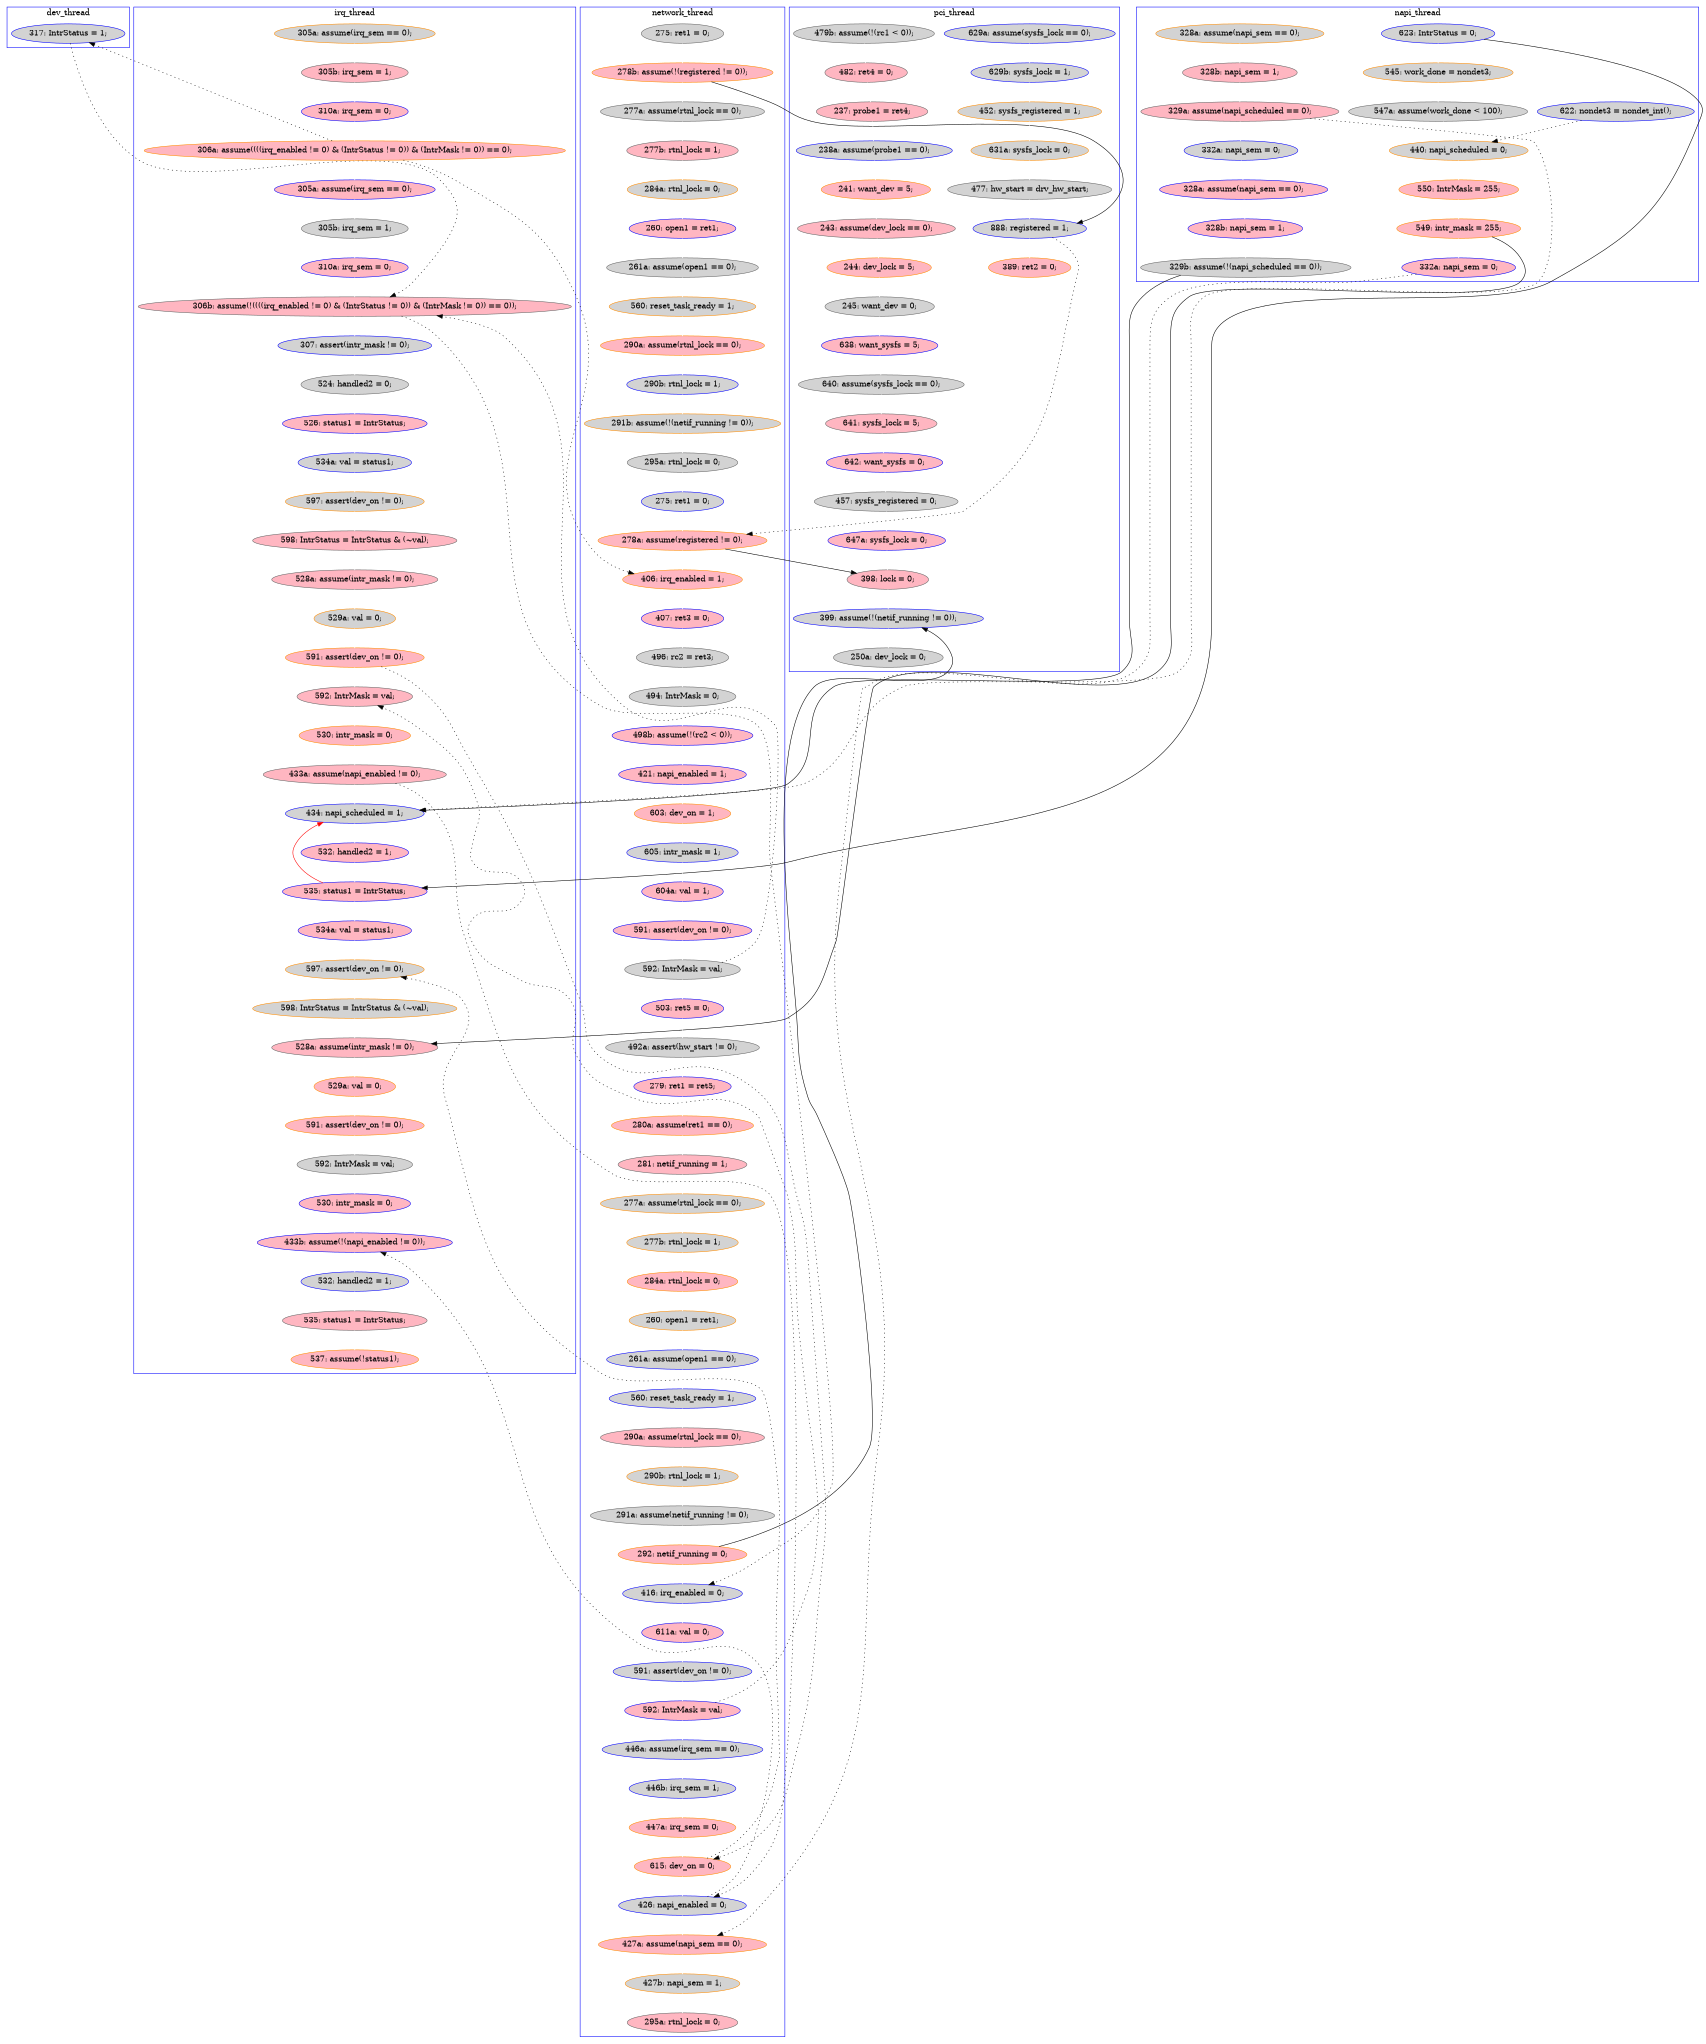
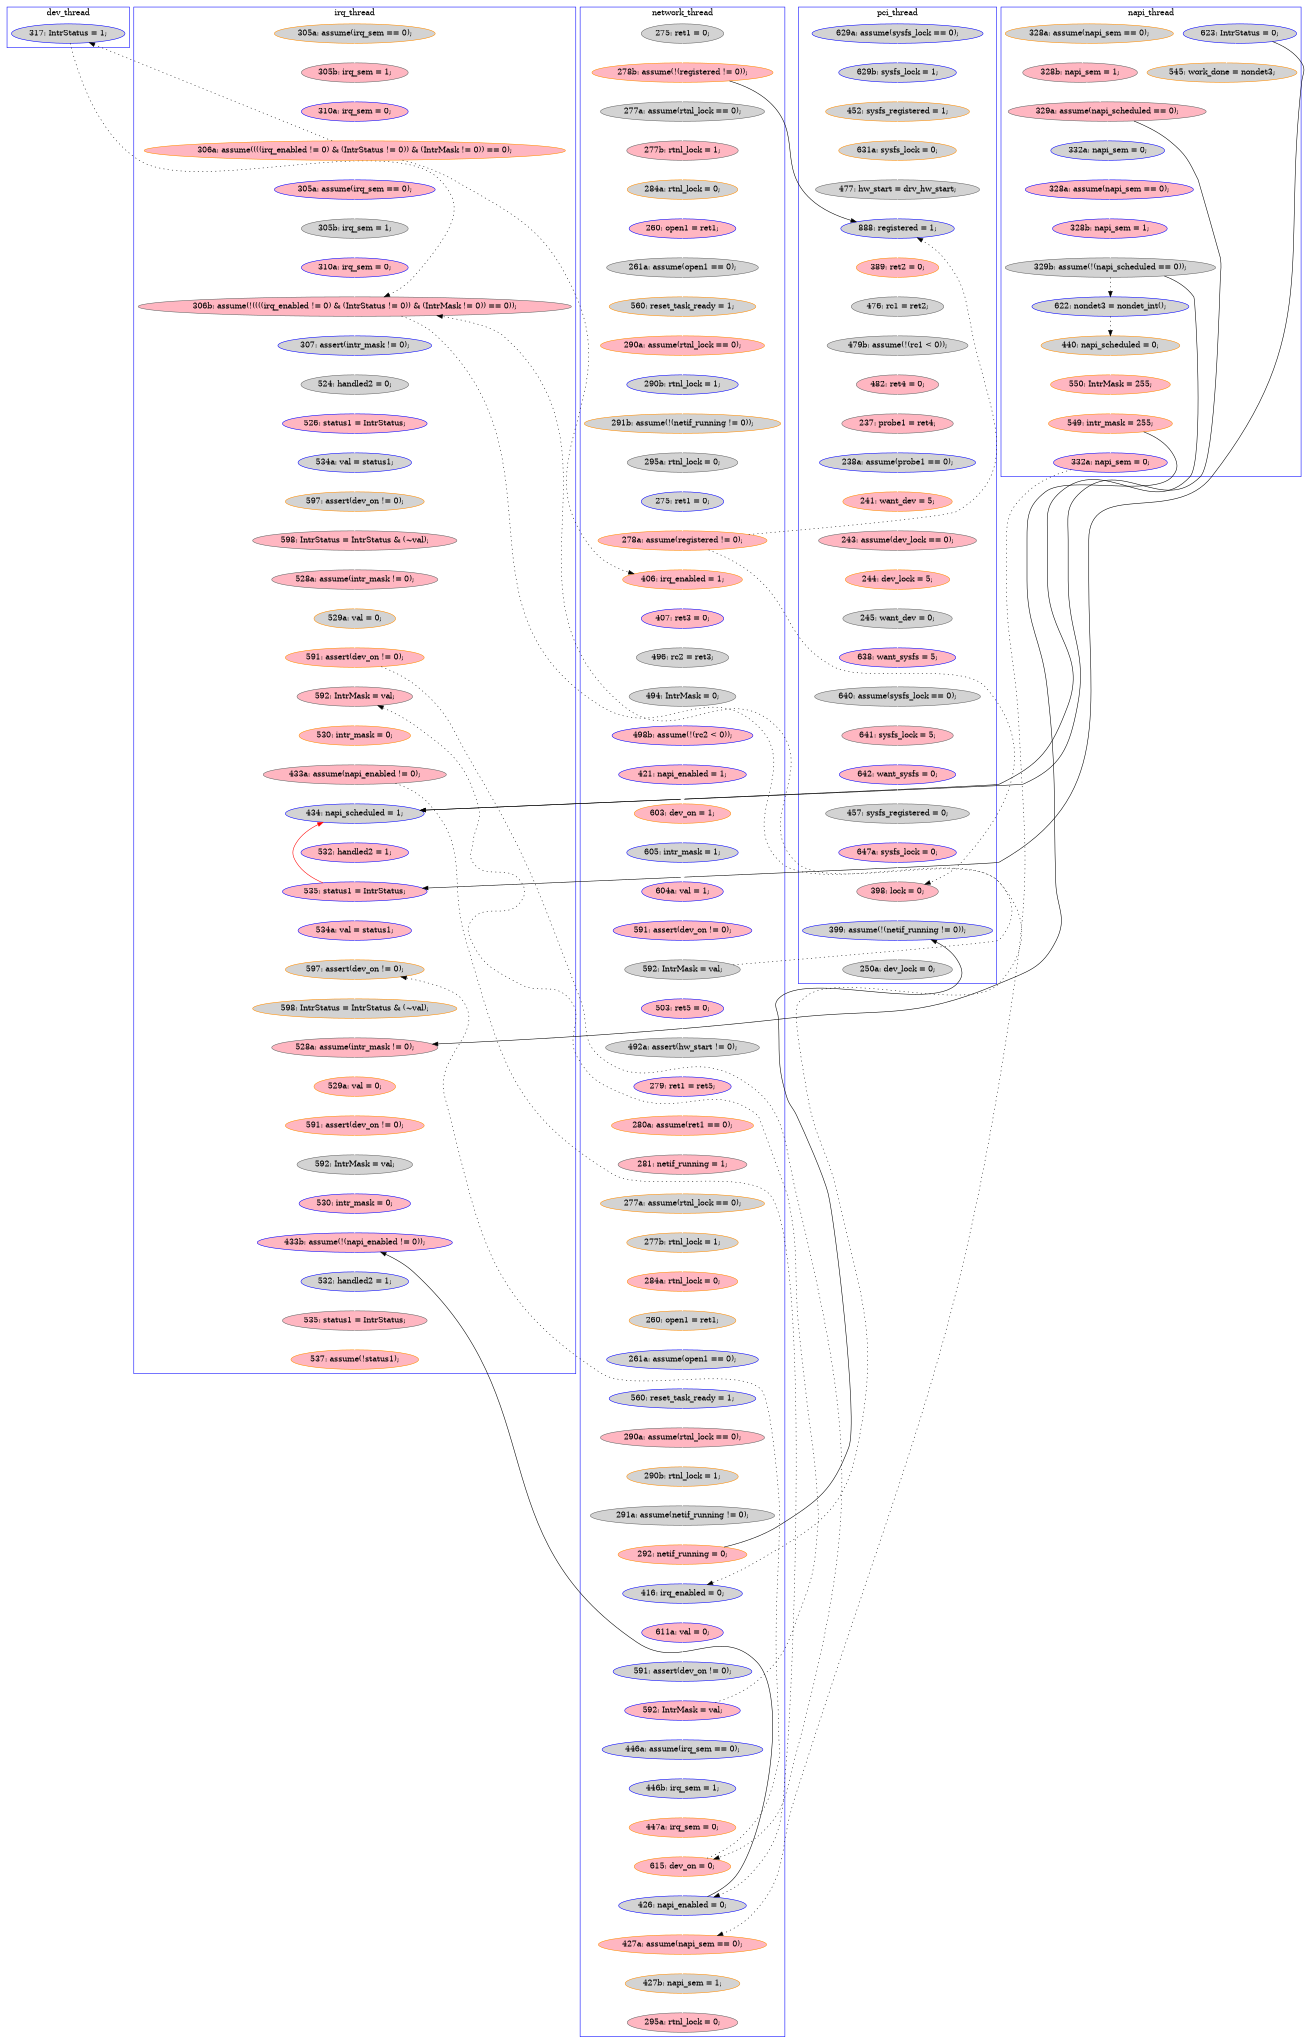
node "547a: assume(work_done < 100);": removed
edge "329b: assume(!(napi_scheduled == 0));" -> "622: nondet3 = nondet_int();": added
node "476: rc1 = ret2;": added
edge "888: registered = 1;" -> "278a: assume(registered != 0);": reversed
edge "329a: assume(napi_scheduled == 0);" -> "434: napi_scheduled = 1;": style dotted -> solid
edge "278a: assume(registered != 0);" -> "398: lock = 0;": style solid -> dotted
edge "426: napi_enabled = 0;" -> "433b: assume(!(napi_enabled != 0));": style dotted -> solid
